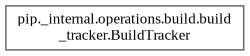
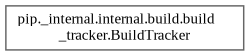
node "pip._internal.operations.build.build _tracker.BuildTracker": label "pip._internal.operations.build.build _tracker.BuildTracker" -> "pip._internal.internal.build.build _tracker.BuildTracker"
